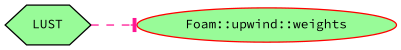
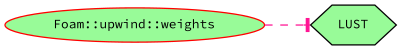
edge "LUST" -> "Foam::upwind::weights": reversed
